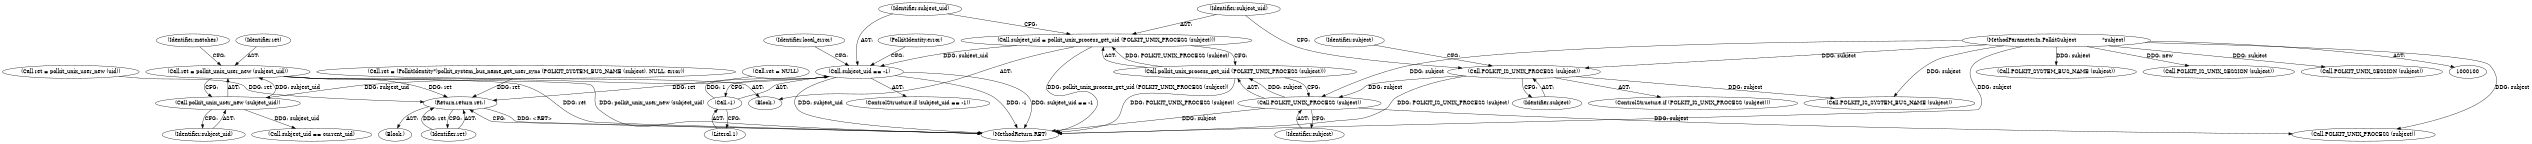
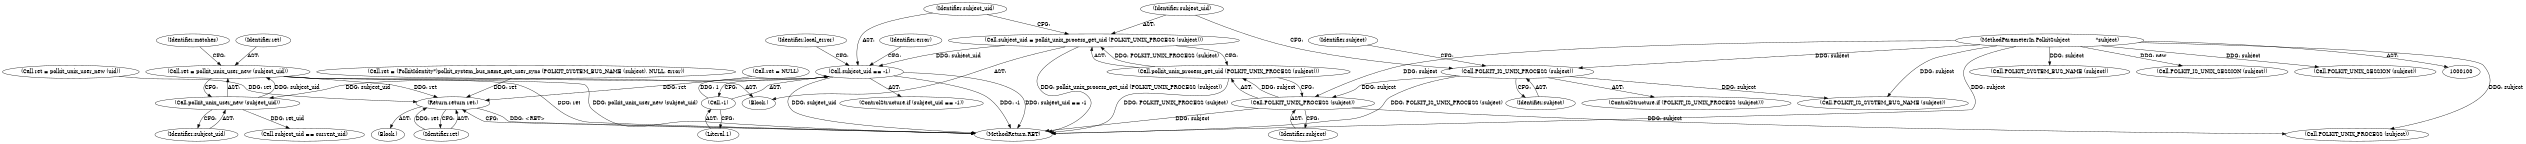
node "(PolkitIdentity,error)": label "(PolkitIdentity,error)" -> "(Identifier,error)"
edge "(Call,polkit_unix_user_new (subject_uid))" -> "(Call,subject_uid == current_uid)": label "DDG: subject_uid" -> "DDG: ret_uid"
